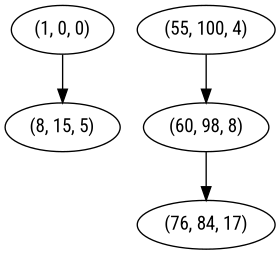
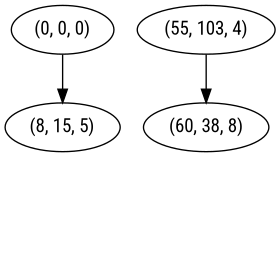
node "(1, 0, 0)": label "(1, 0, 0)" -> "(0, 0, 0)"
node "(55, 100, 4)": label "(55, 100, 4)" -> "(55, 103, 4)"
node "(60, 98, 8)": label "(60, 98, 8)" -> "(60, 38, 8)"
node "(76, 84, 17)": removed
